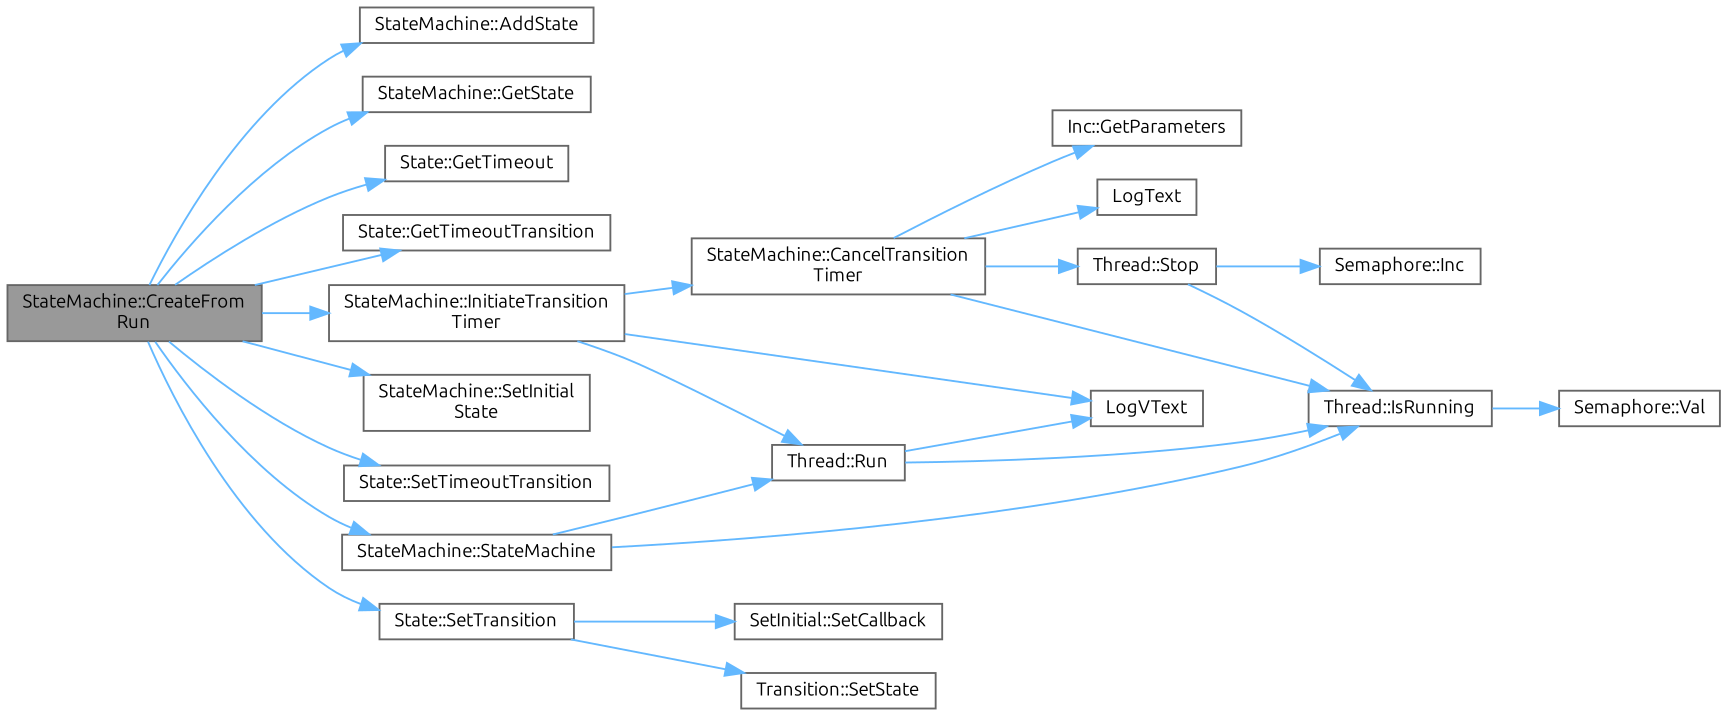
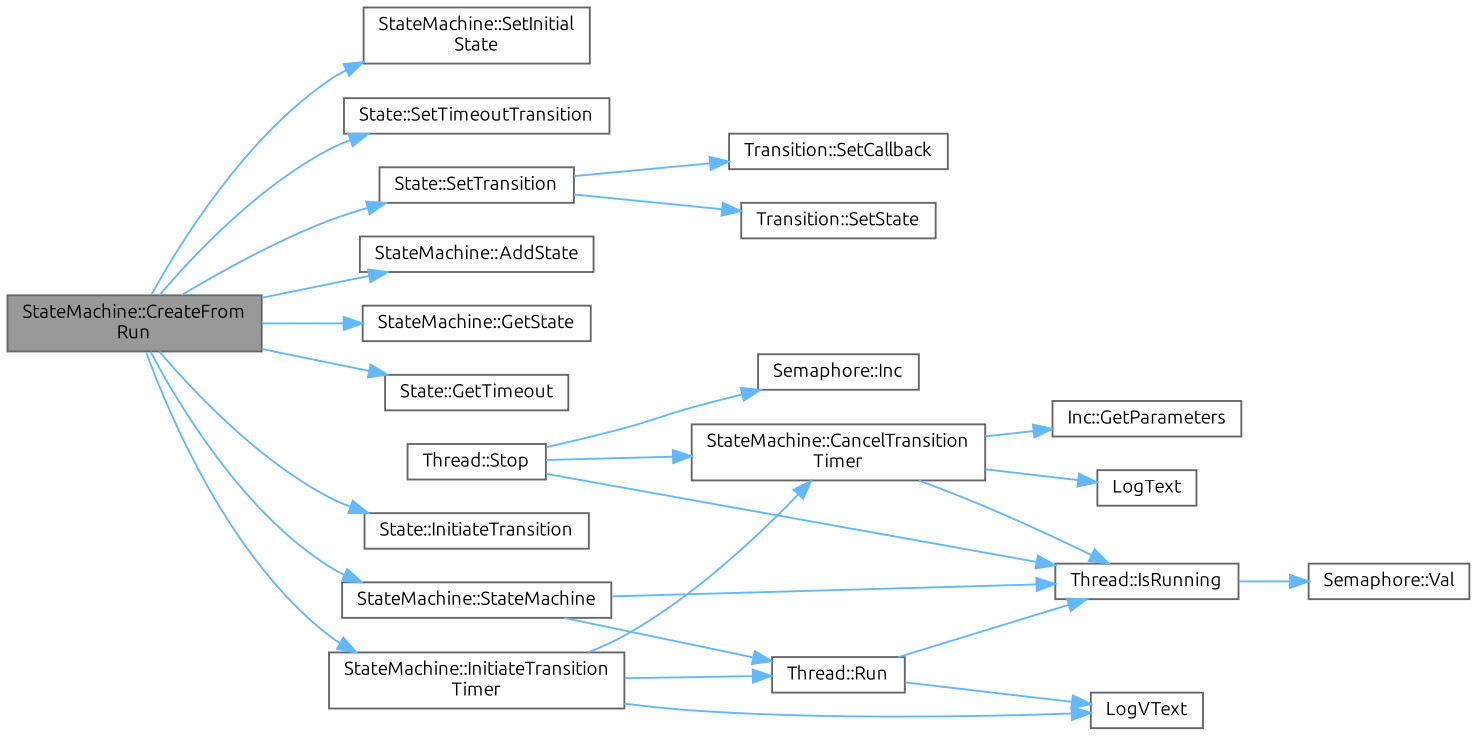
node "State::GetTimeoutTransition": label "State::GetTimeoutTransition" -> "State::InitiateTransition"
edge "StateMachine::CancelTransition Timer" -> "Thread::Stop": reversed
node "SetInitial::SetCallback": label "SetInitial::SetCallback" -> "Transition::SetCallback"
